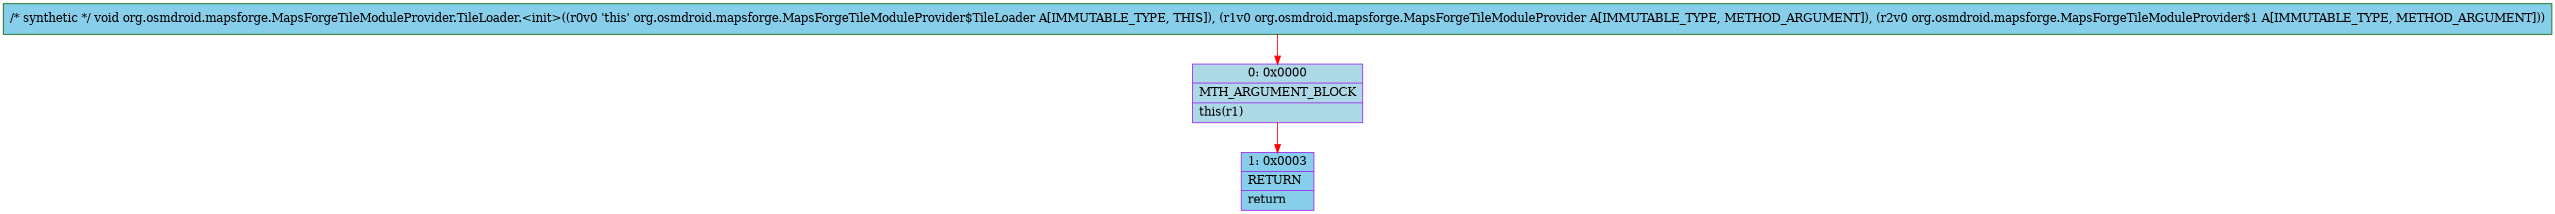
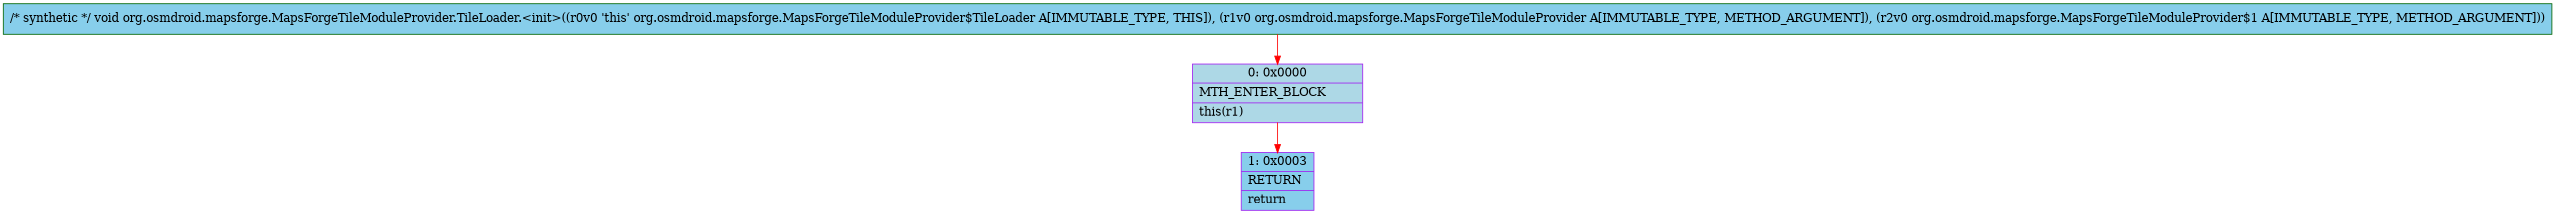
node "0: 0x0000": text "MTH_ARGUMENT_BLOCK" -> "MTH_ENTER_BLOCK"
